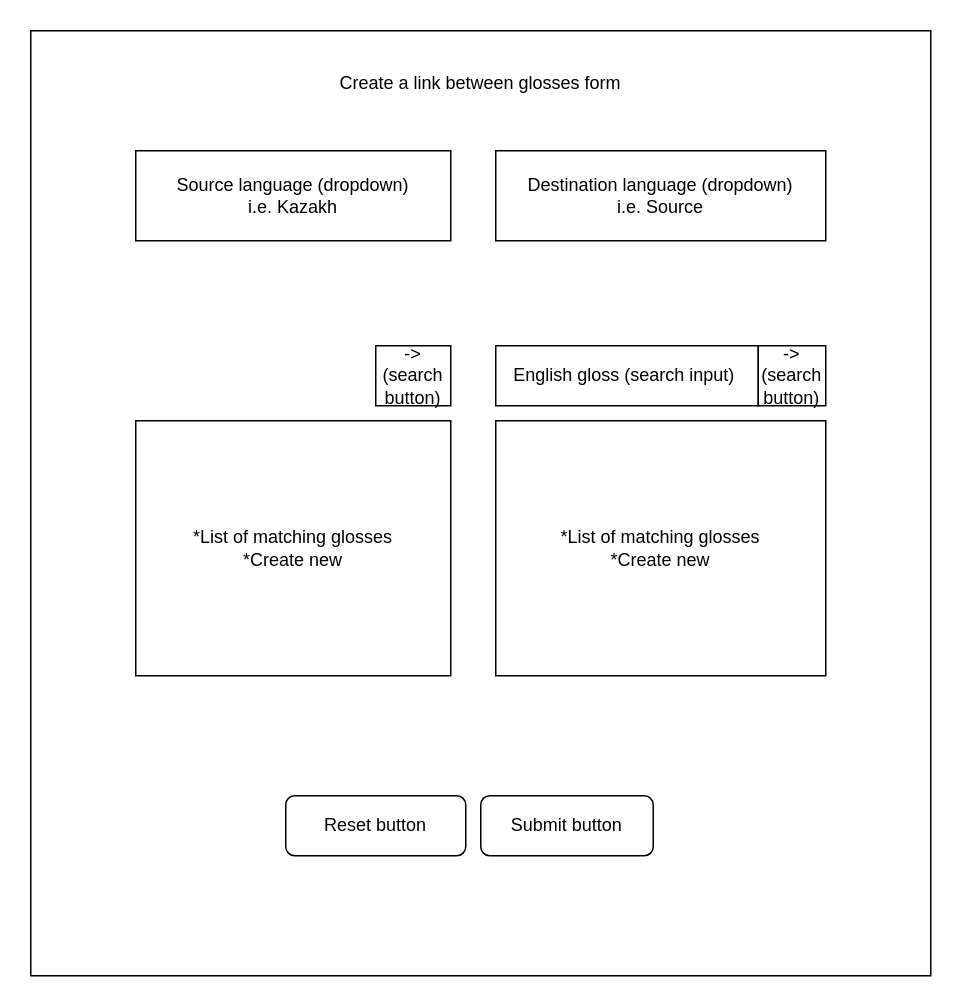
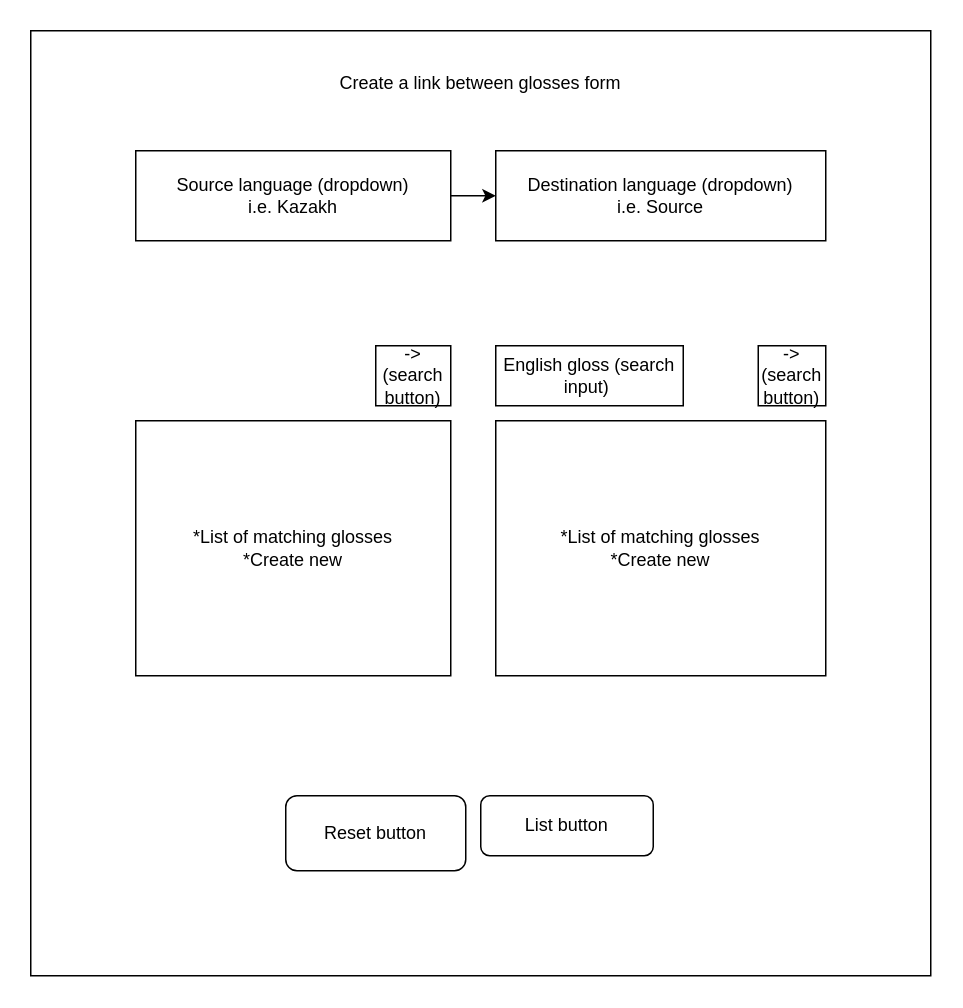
edge "Source language (dropdown) i.e. Kazakh" -> "Destination language (dropdown) i.e. Source": added
node "English gloss (search input)": size 263x60 -> 188x60
node "Reset button": size 180x60 -> 180x75
node "Submit button": label "Submit button" -> "List button"
